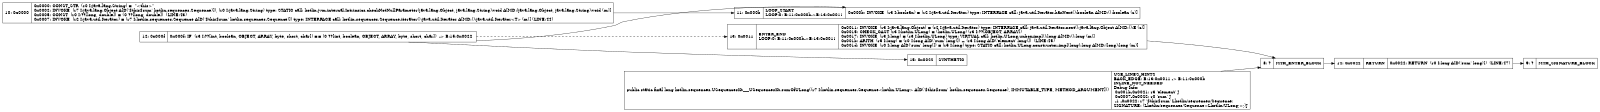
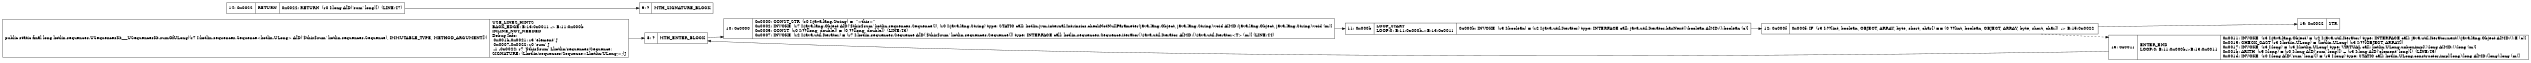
edge "12: 0x000f" -> "11: 0x000b": reversed
node "15: 0x0022": text "SYNTHETIC" -> "STR"
edge "8: ?" -> "14: 0x0022": now "8: ?" -> "10: 0x0000"
